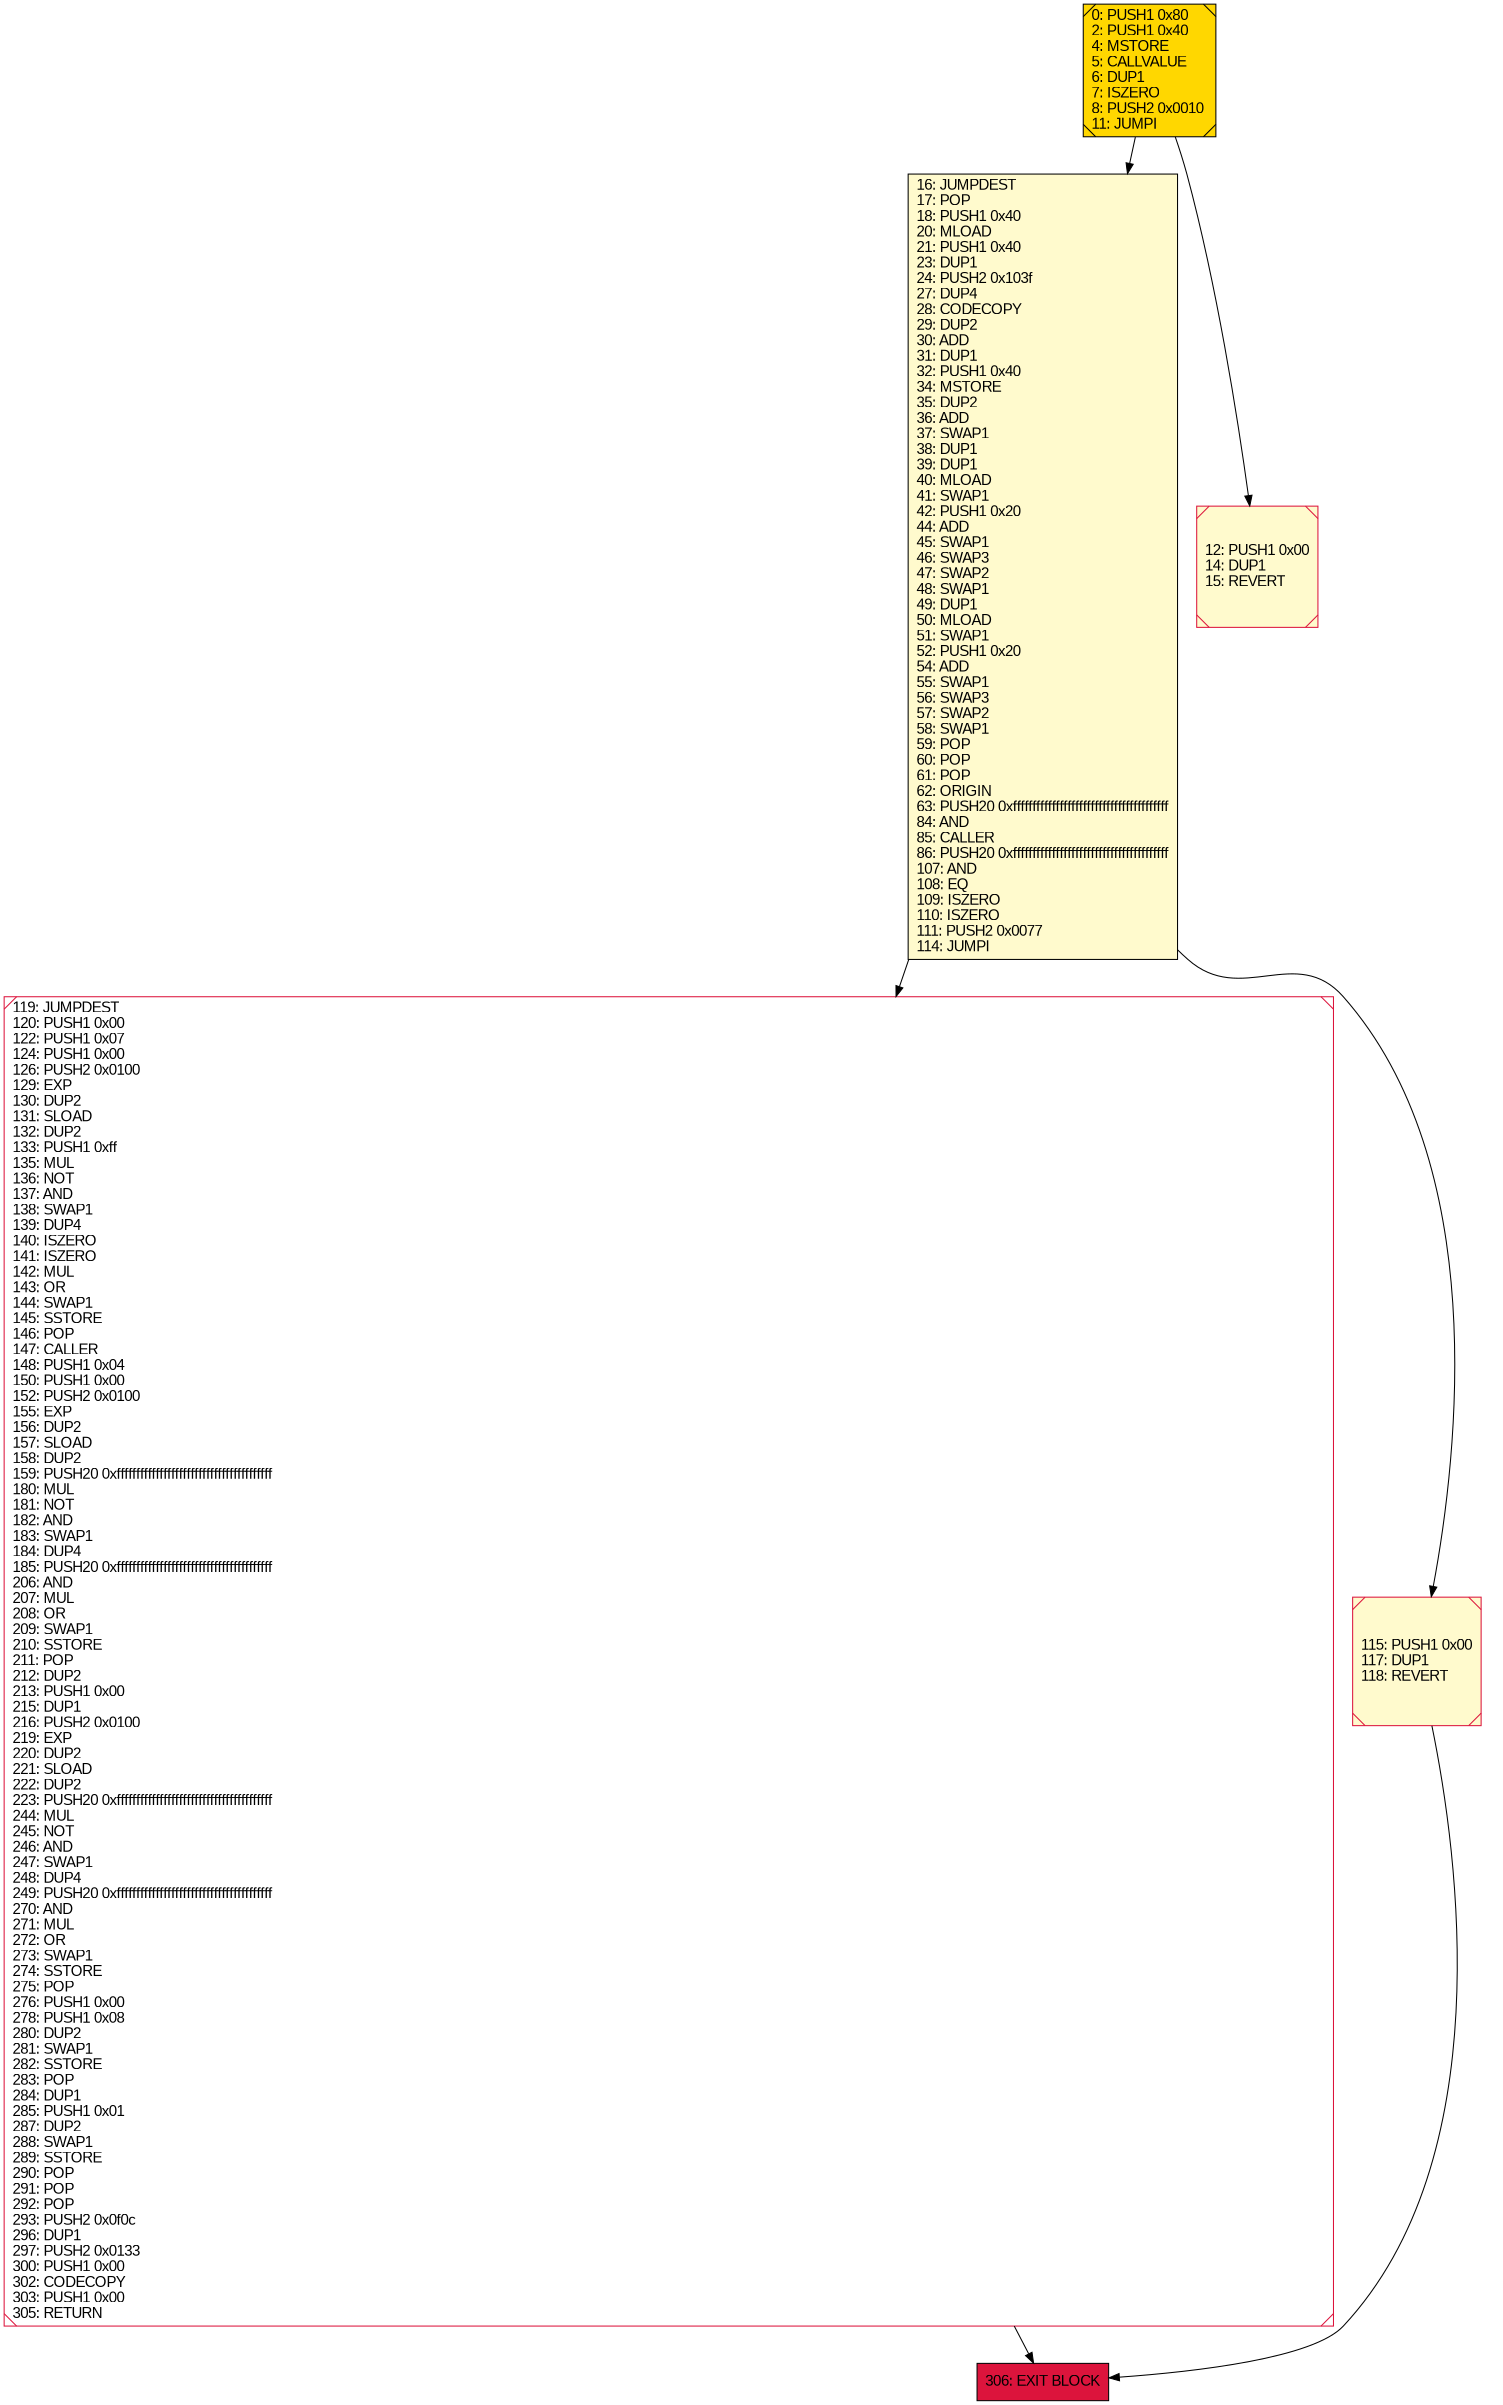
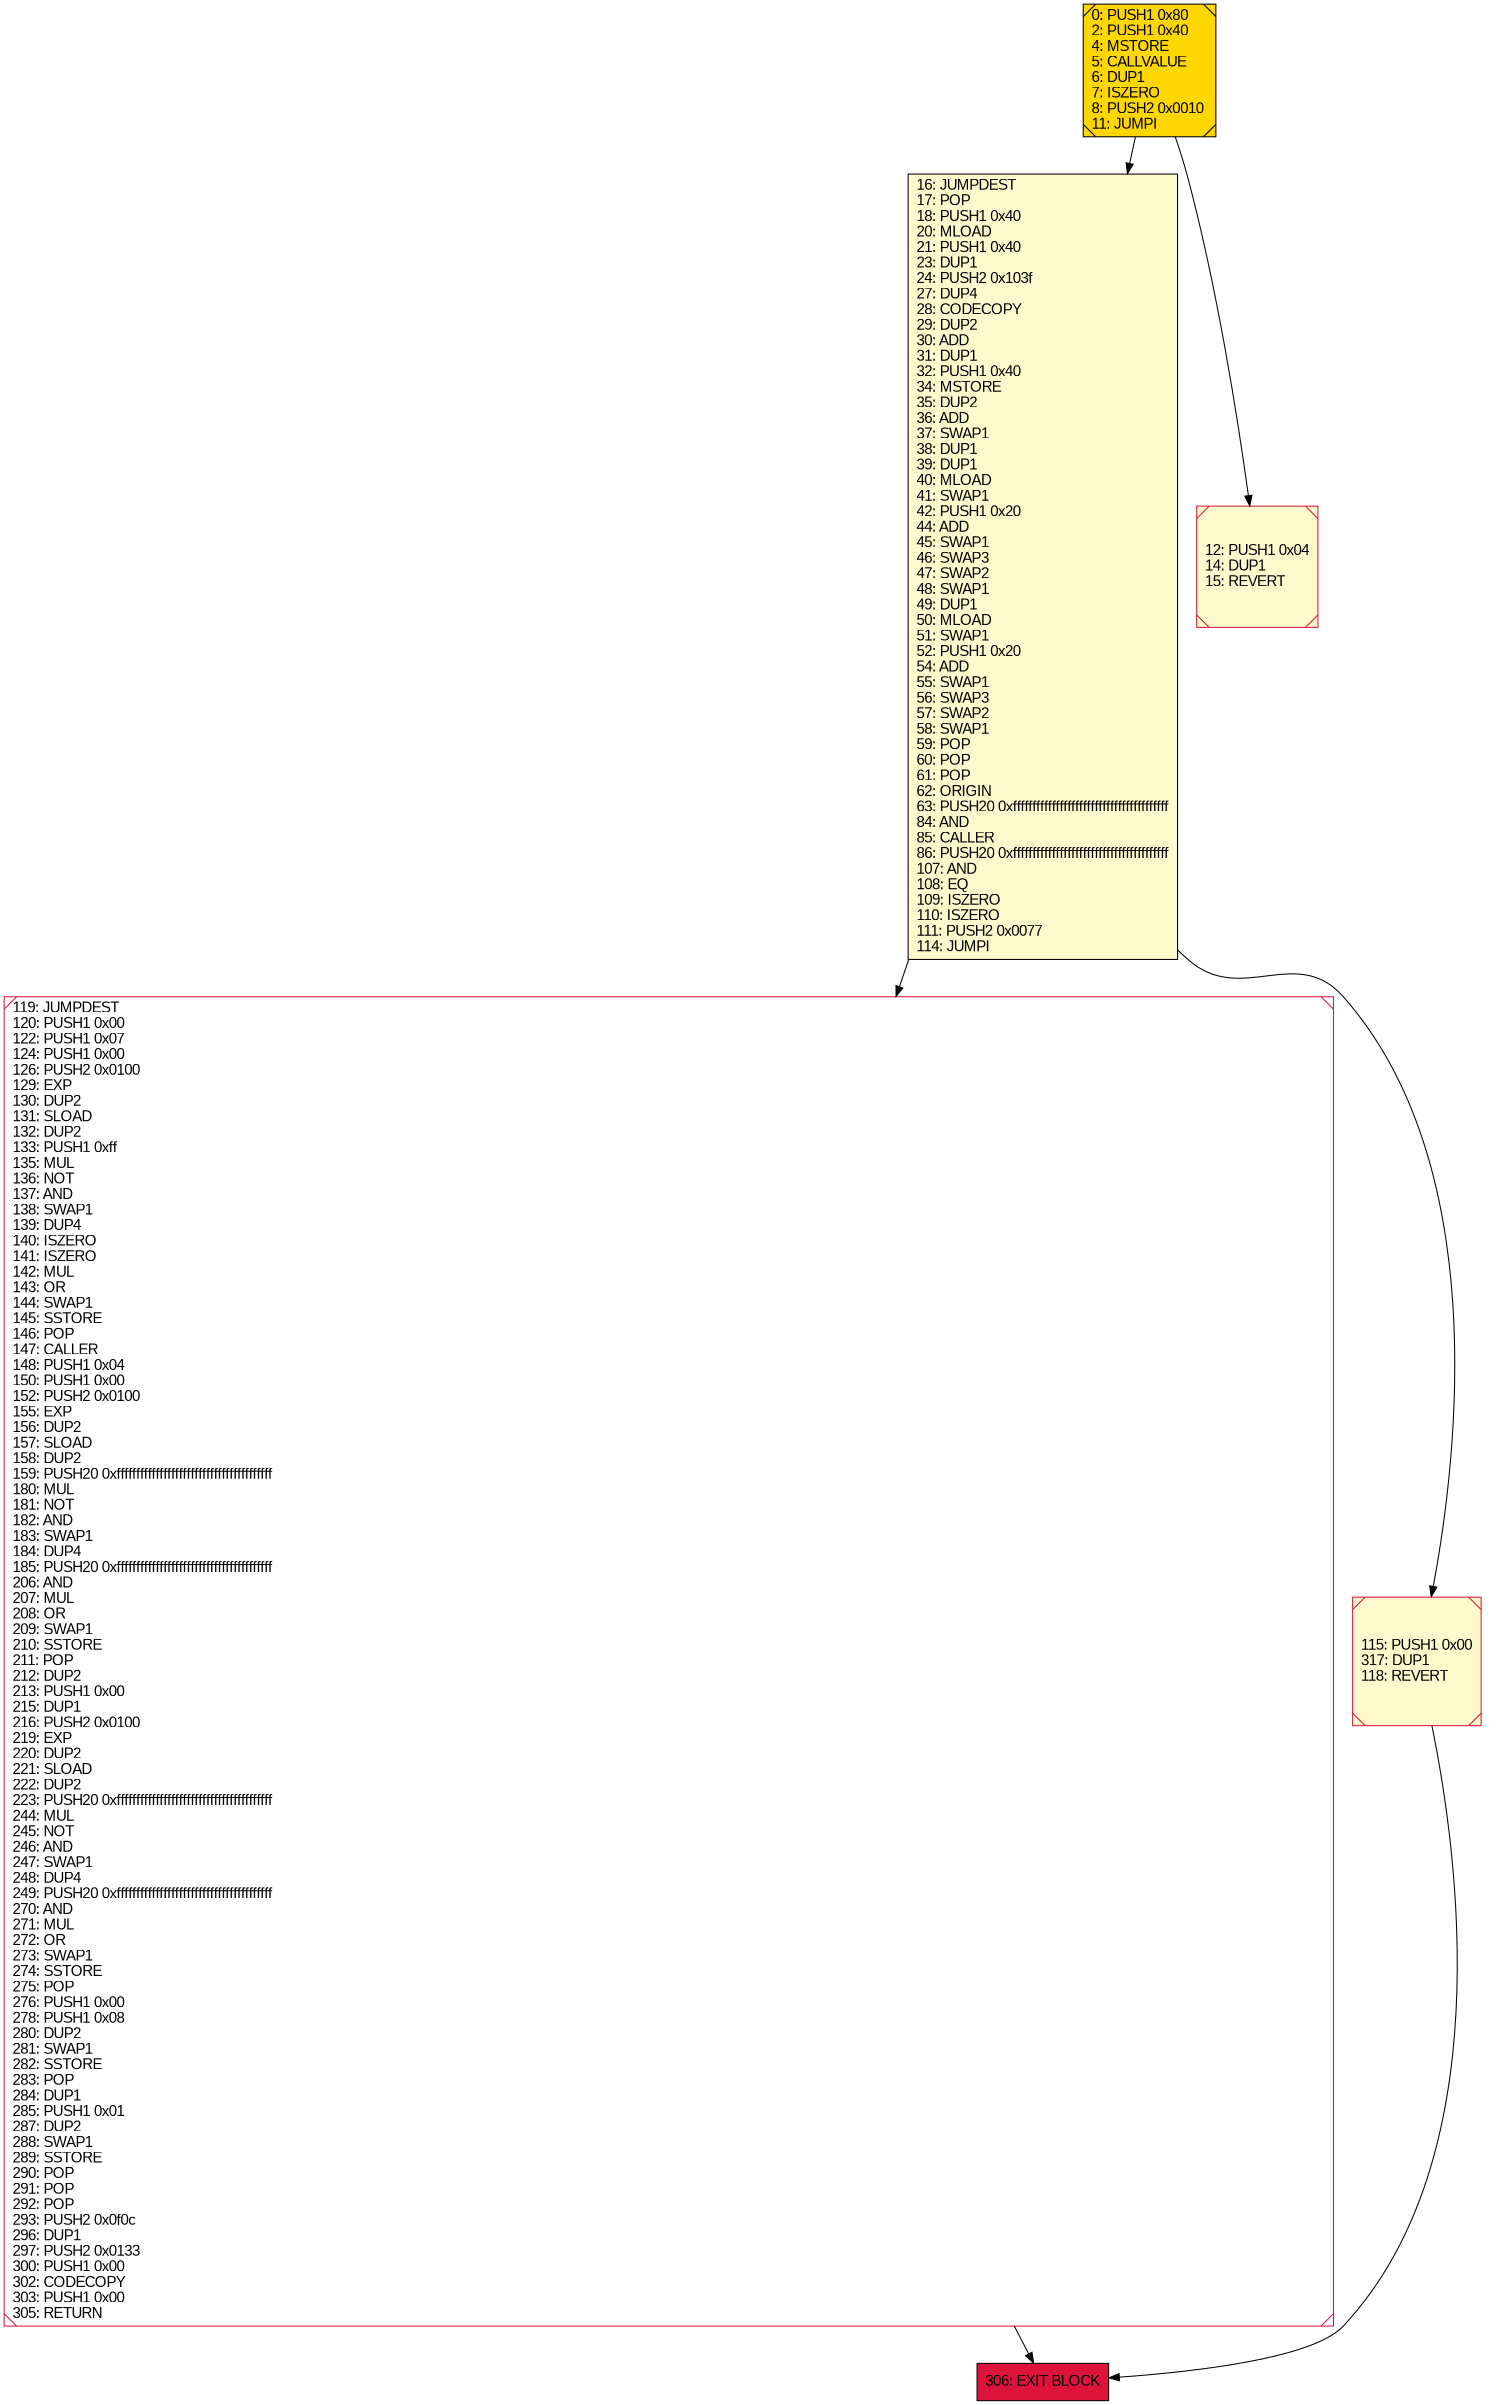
node "12: PUSH1 0x00 14: DUP1 15: REVERT": label "12: PUSH1 0x00 14: DUP1 15: REVERT" -> "12: PUSH1 0x04 14: DUP1 15: REVERT"
node "115: PUSH1 0x00 117: DUP1 118: REVERT": label "115: PUSH1 0x00 117: DUP1 118: REVERT" -> "115: PUSH1 0x00 317: DUP1 118: REVERT"
